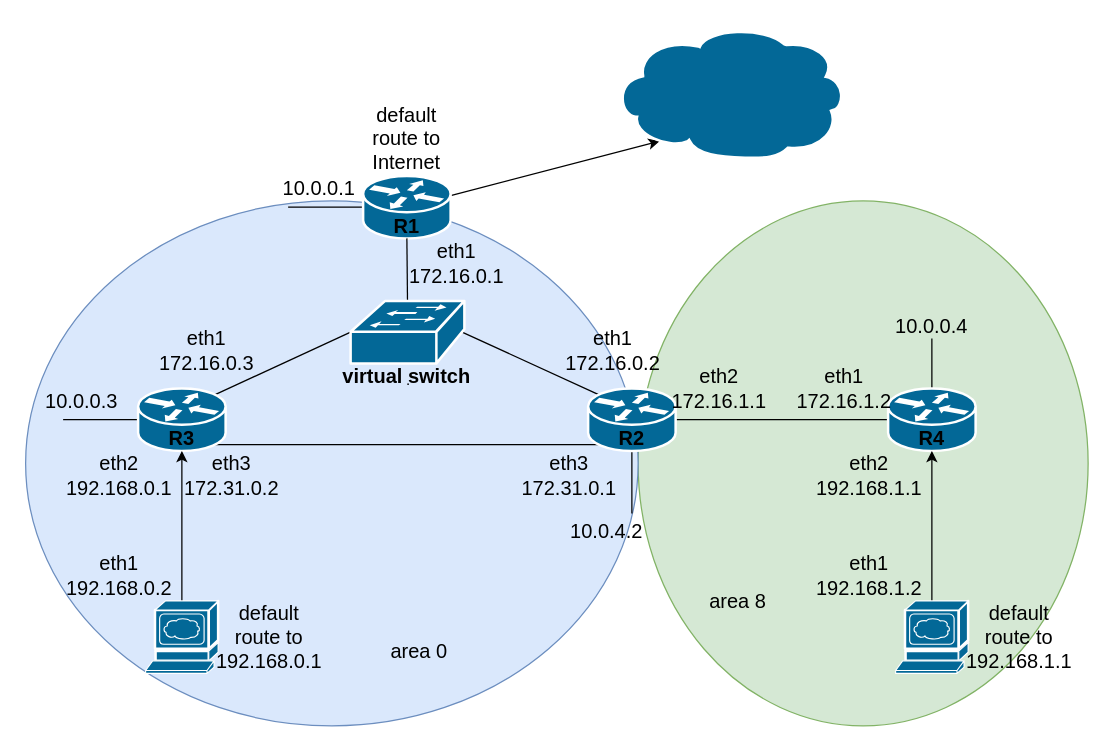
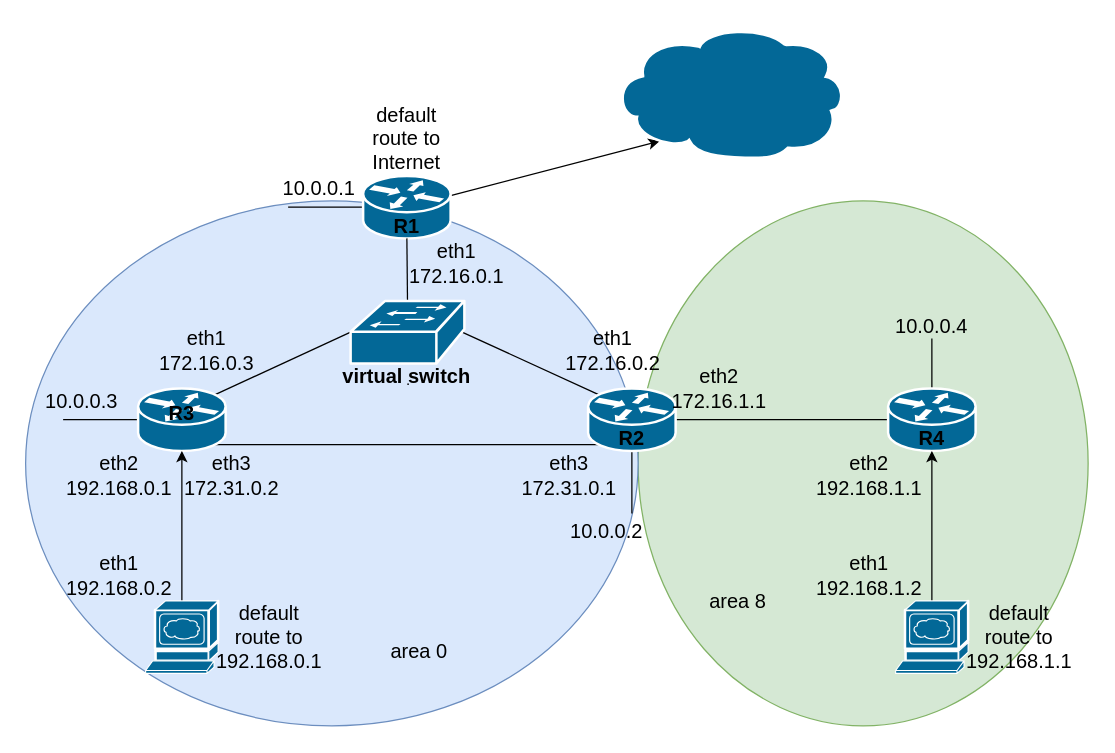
node "eth1 172.16.1.2": removed
node "R3": moved (182, 438) -> (182, 413)
node "10.0.4.2": label "10.0.4.2" -> "10.0.0.2"
